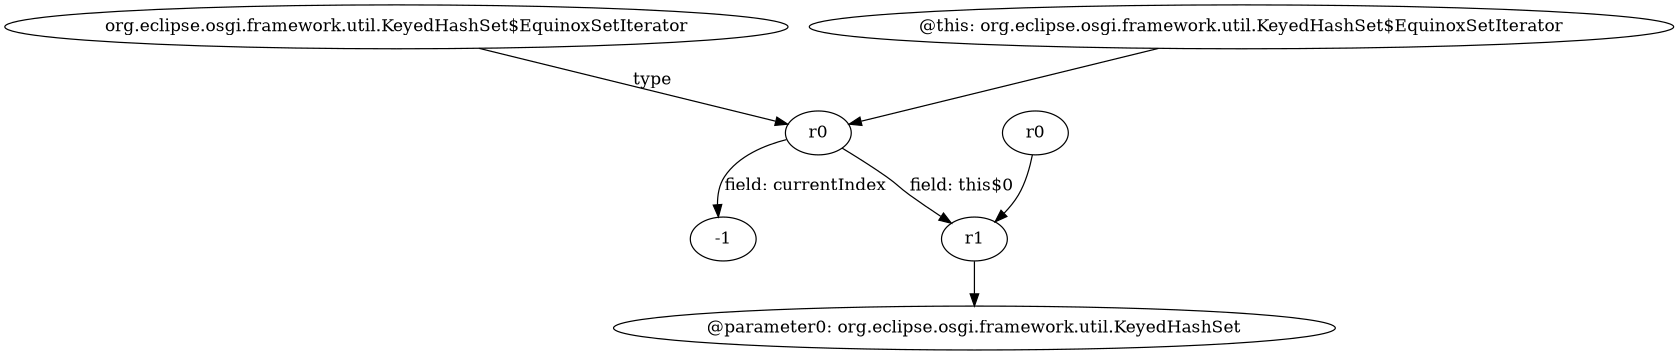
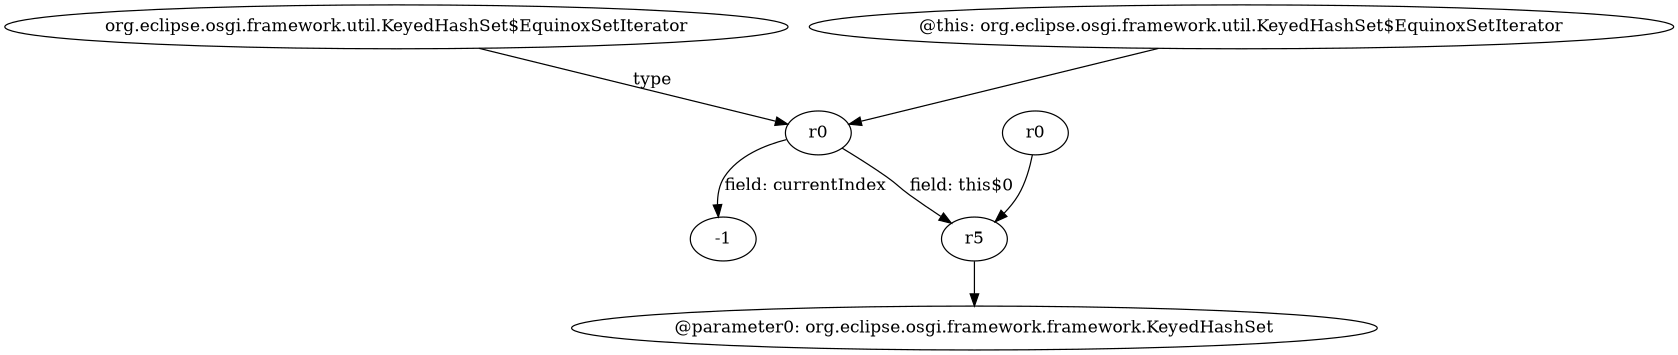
node "r1": label "r1" -> "r5"
node "@parameter0: org.eclipse.osgi.framework.util.KeyedHashSet": label "@parameter0: org.eclipse.osgi.framework.util.KeyedHashSet" -> "@parameter0: org.eclipse.osgi.framework.framework.KeyedHashSet"
